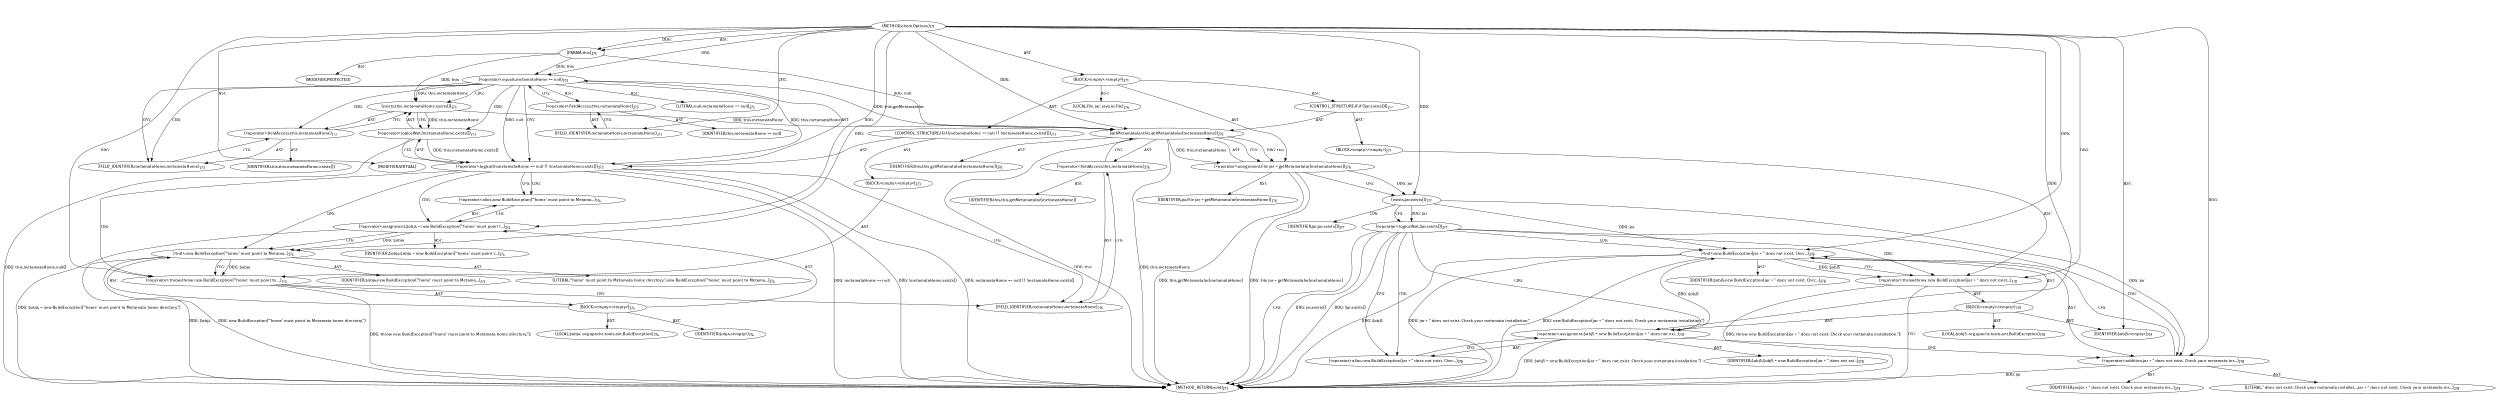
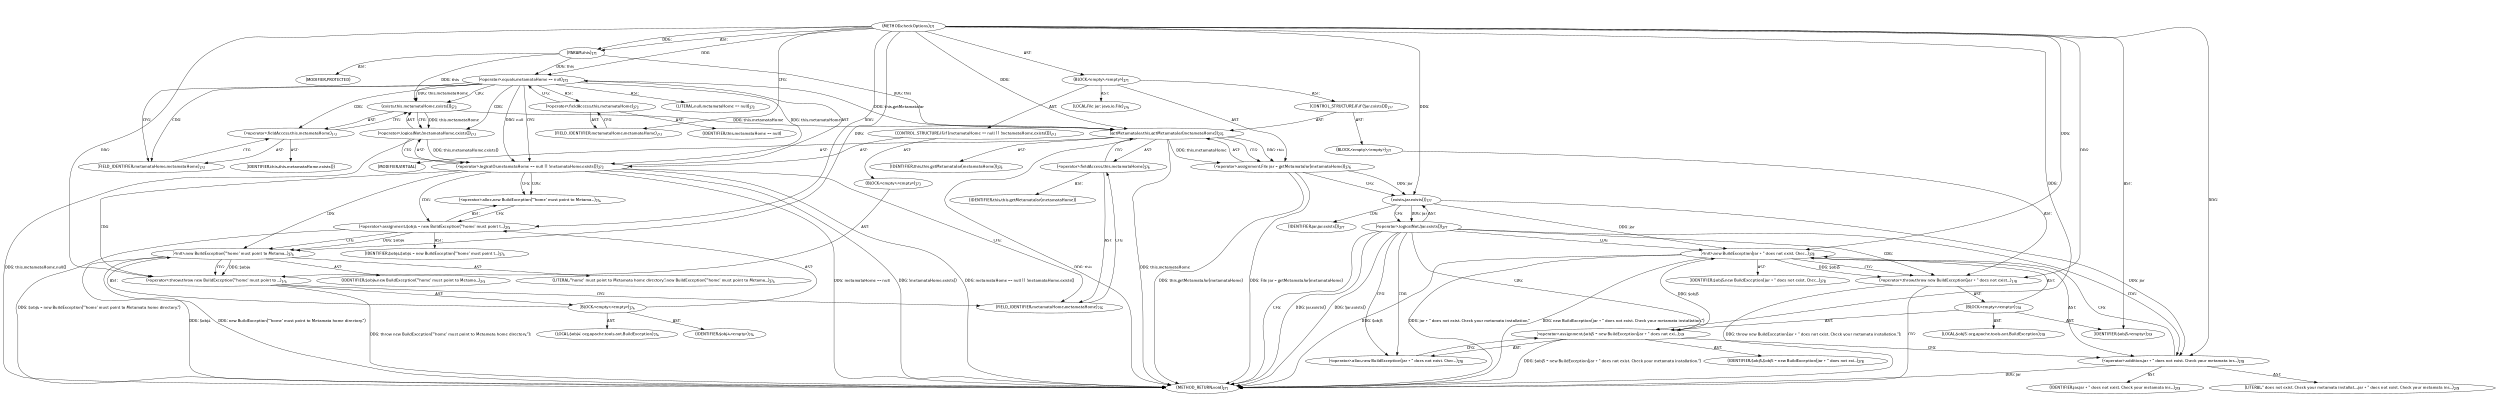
edge "(METHOD,checkOptions)" -> "(MODIFIER,VIRTUAL)": now "(getMetamataJar,this.getMetamataJar(metamataHome))" -> "(MODIFIER,VIRTUAL)"
node "(PARAM,this)": text "275" -> "271"
edge "(PARAM,this)" -> "(getMetamataJar,this.getMetamataJar(metamataHome))": label "DDG: null" -> "DDG: this"
node "(IDENTIFIER,jar,File jar = getMetamataJar(metamataHome))": removed
edge "(<operator>.logicalNot,!jar.exists())" -> "(exists,jar.exists())": added, label "AST:"
